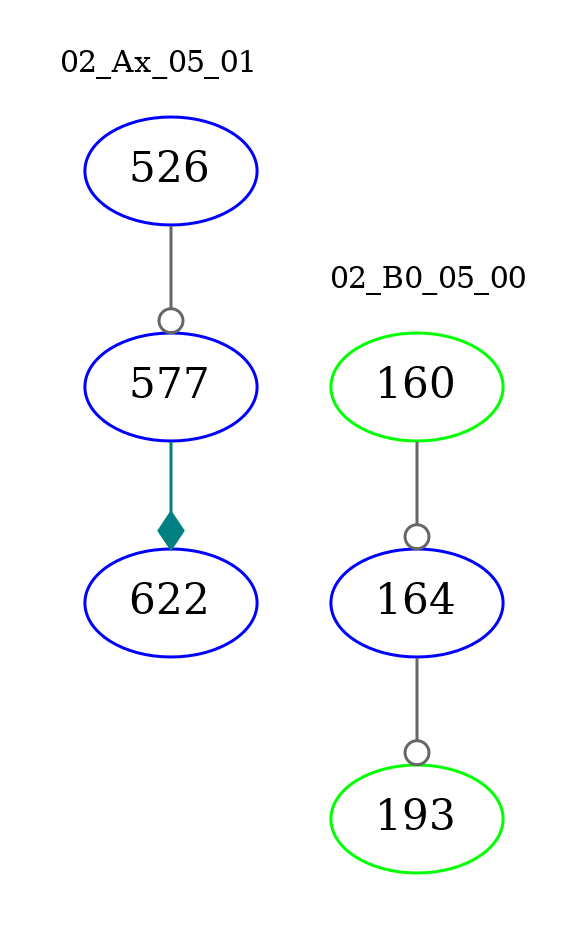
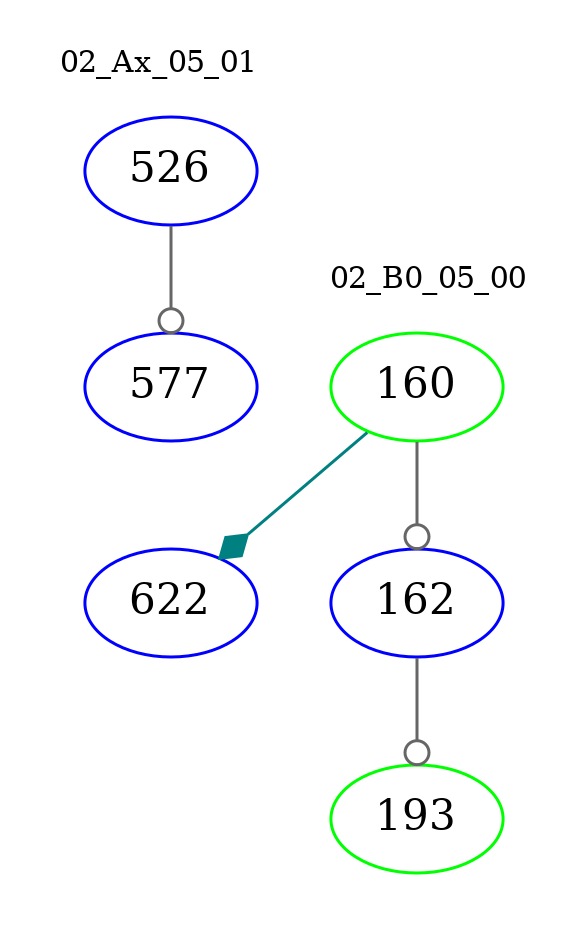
edge "577" -> "622": now "160" -> "622"
node "164": label "164" -> "162"
